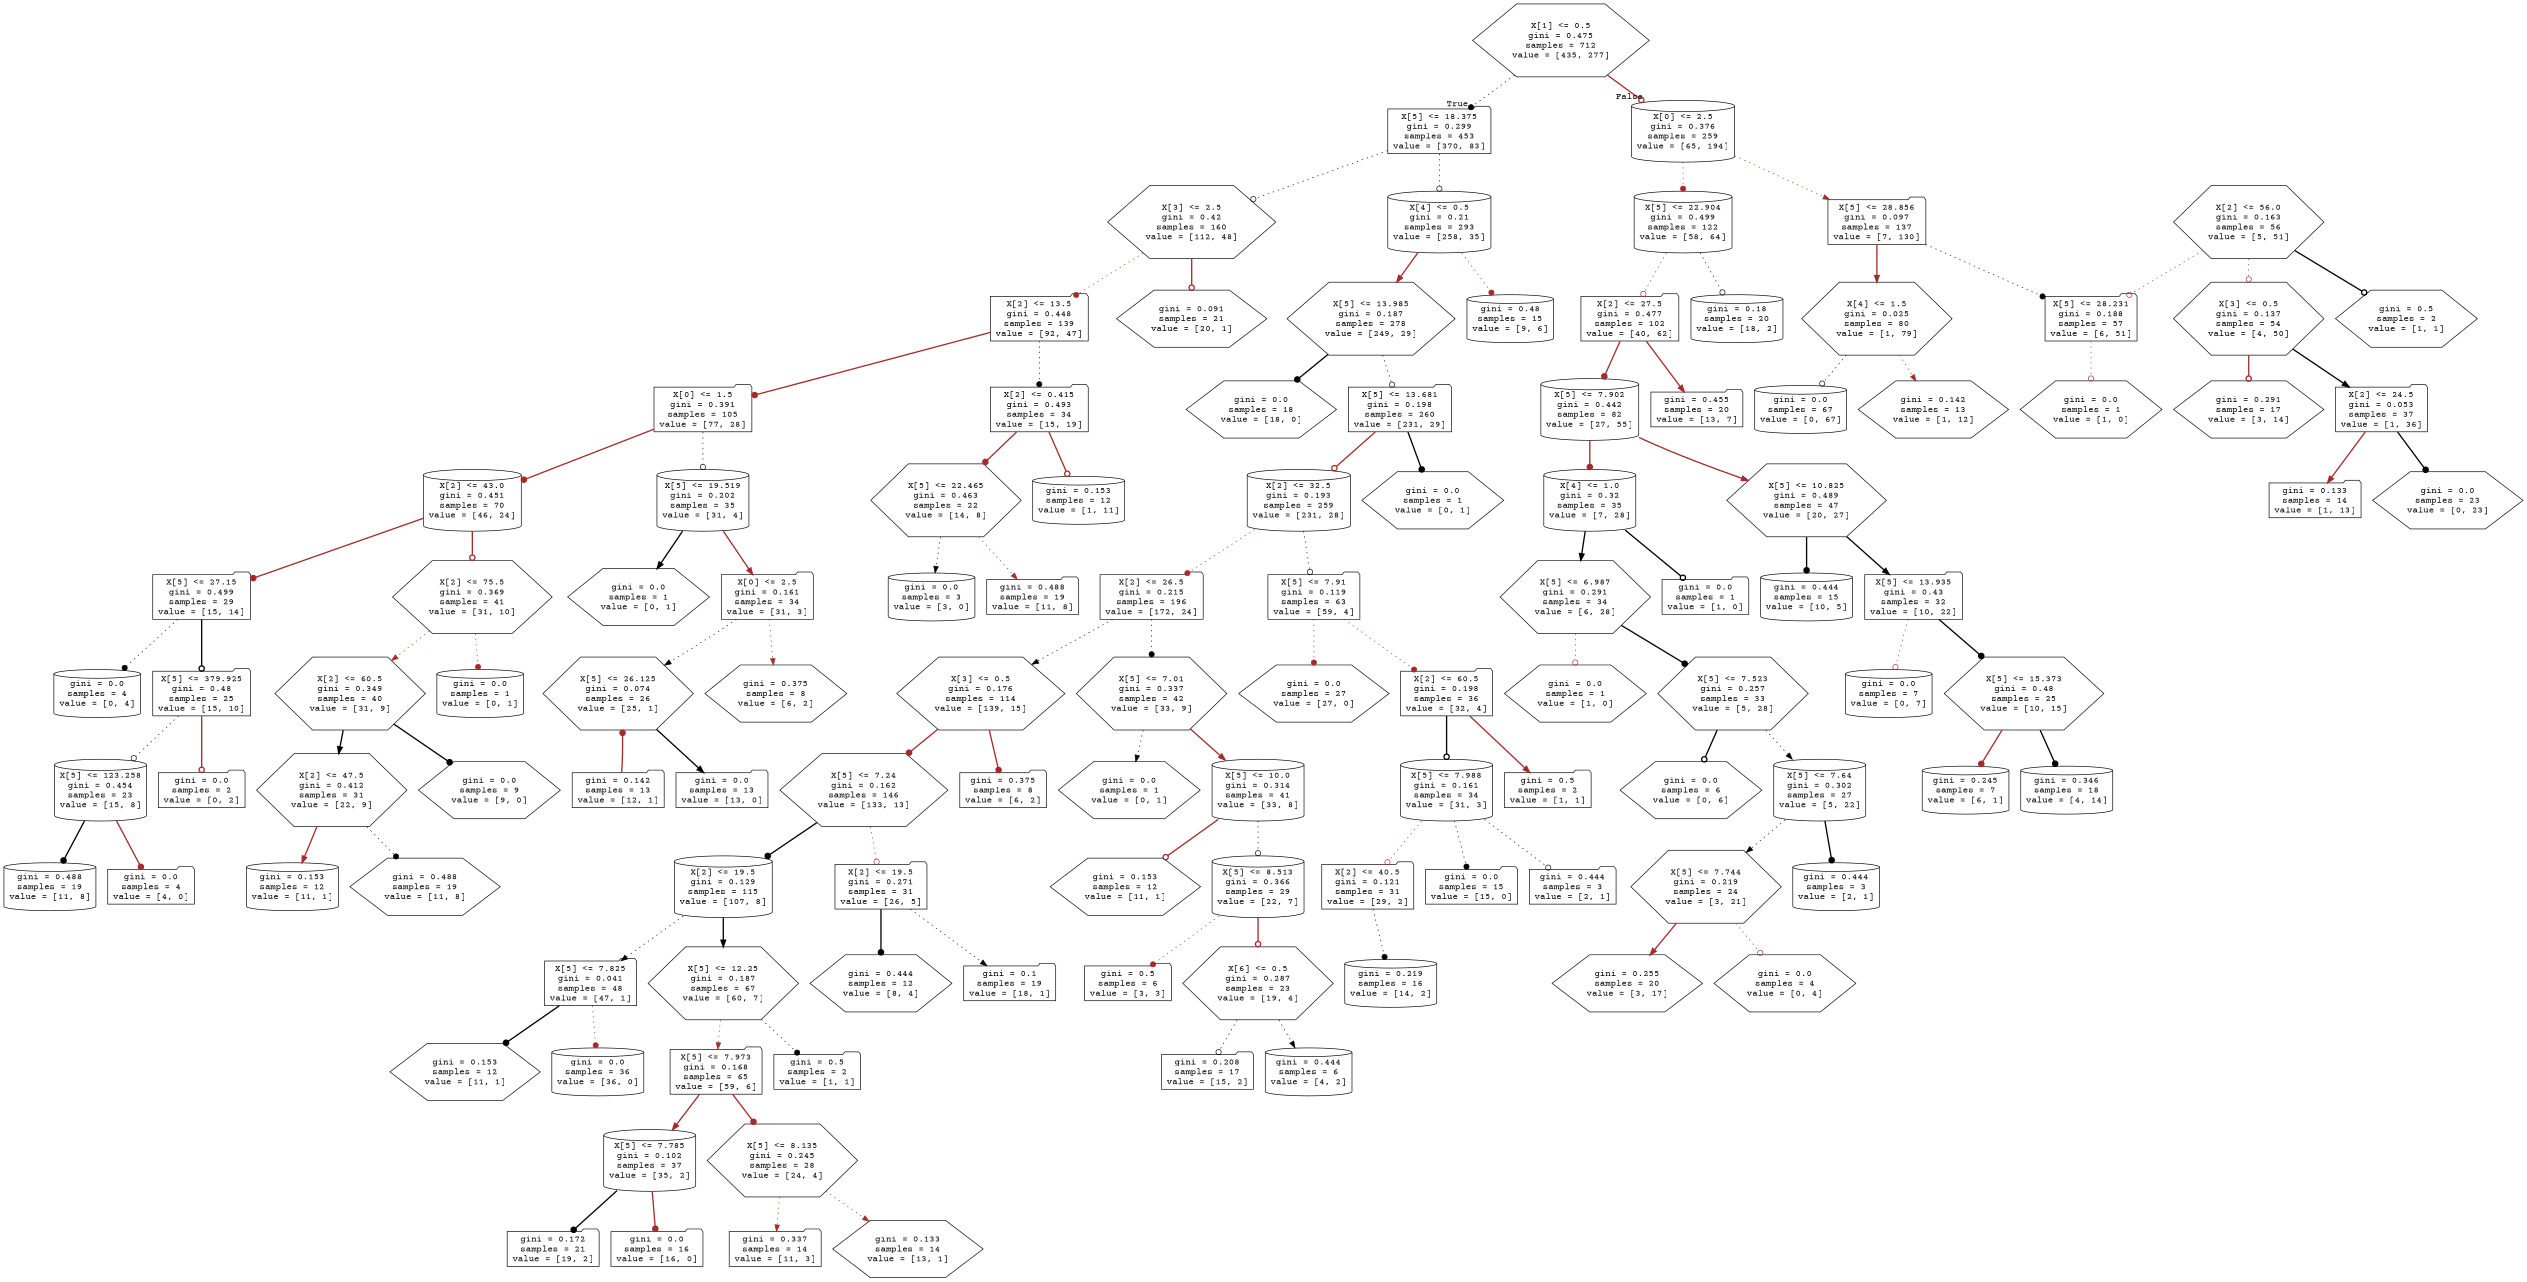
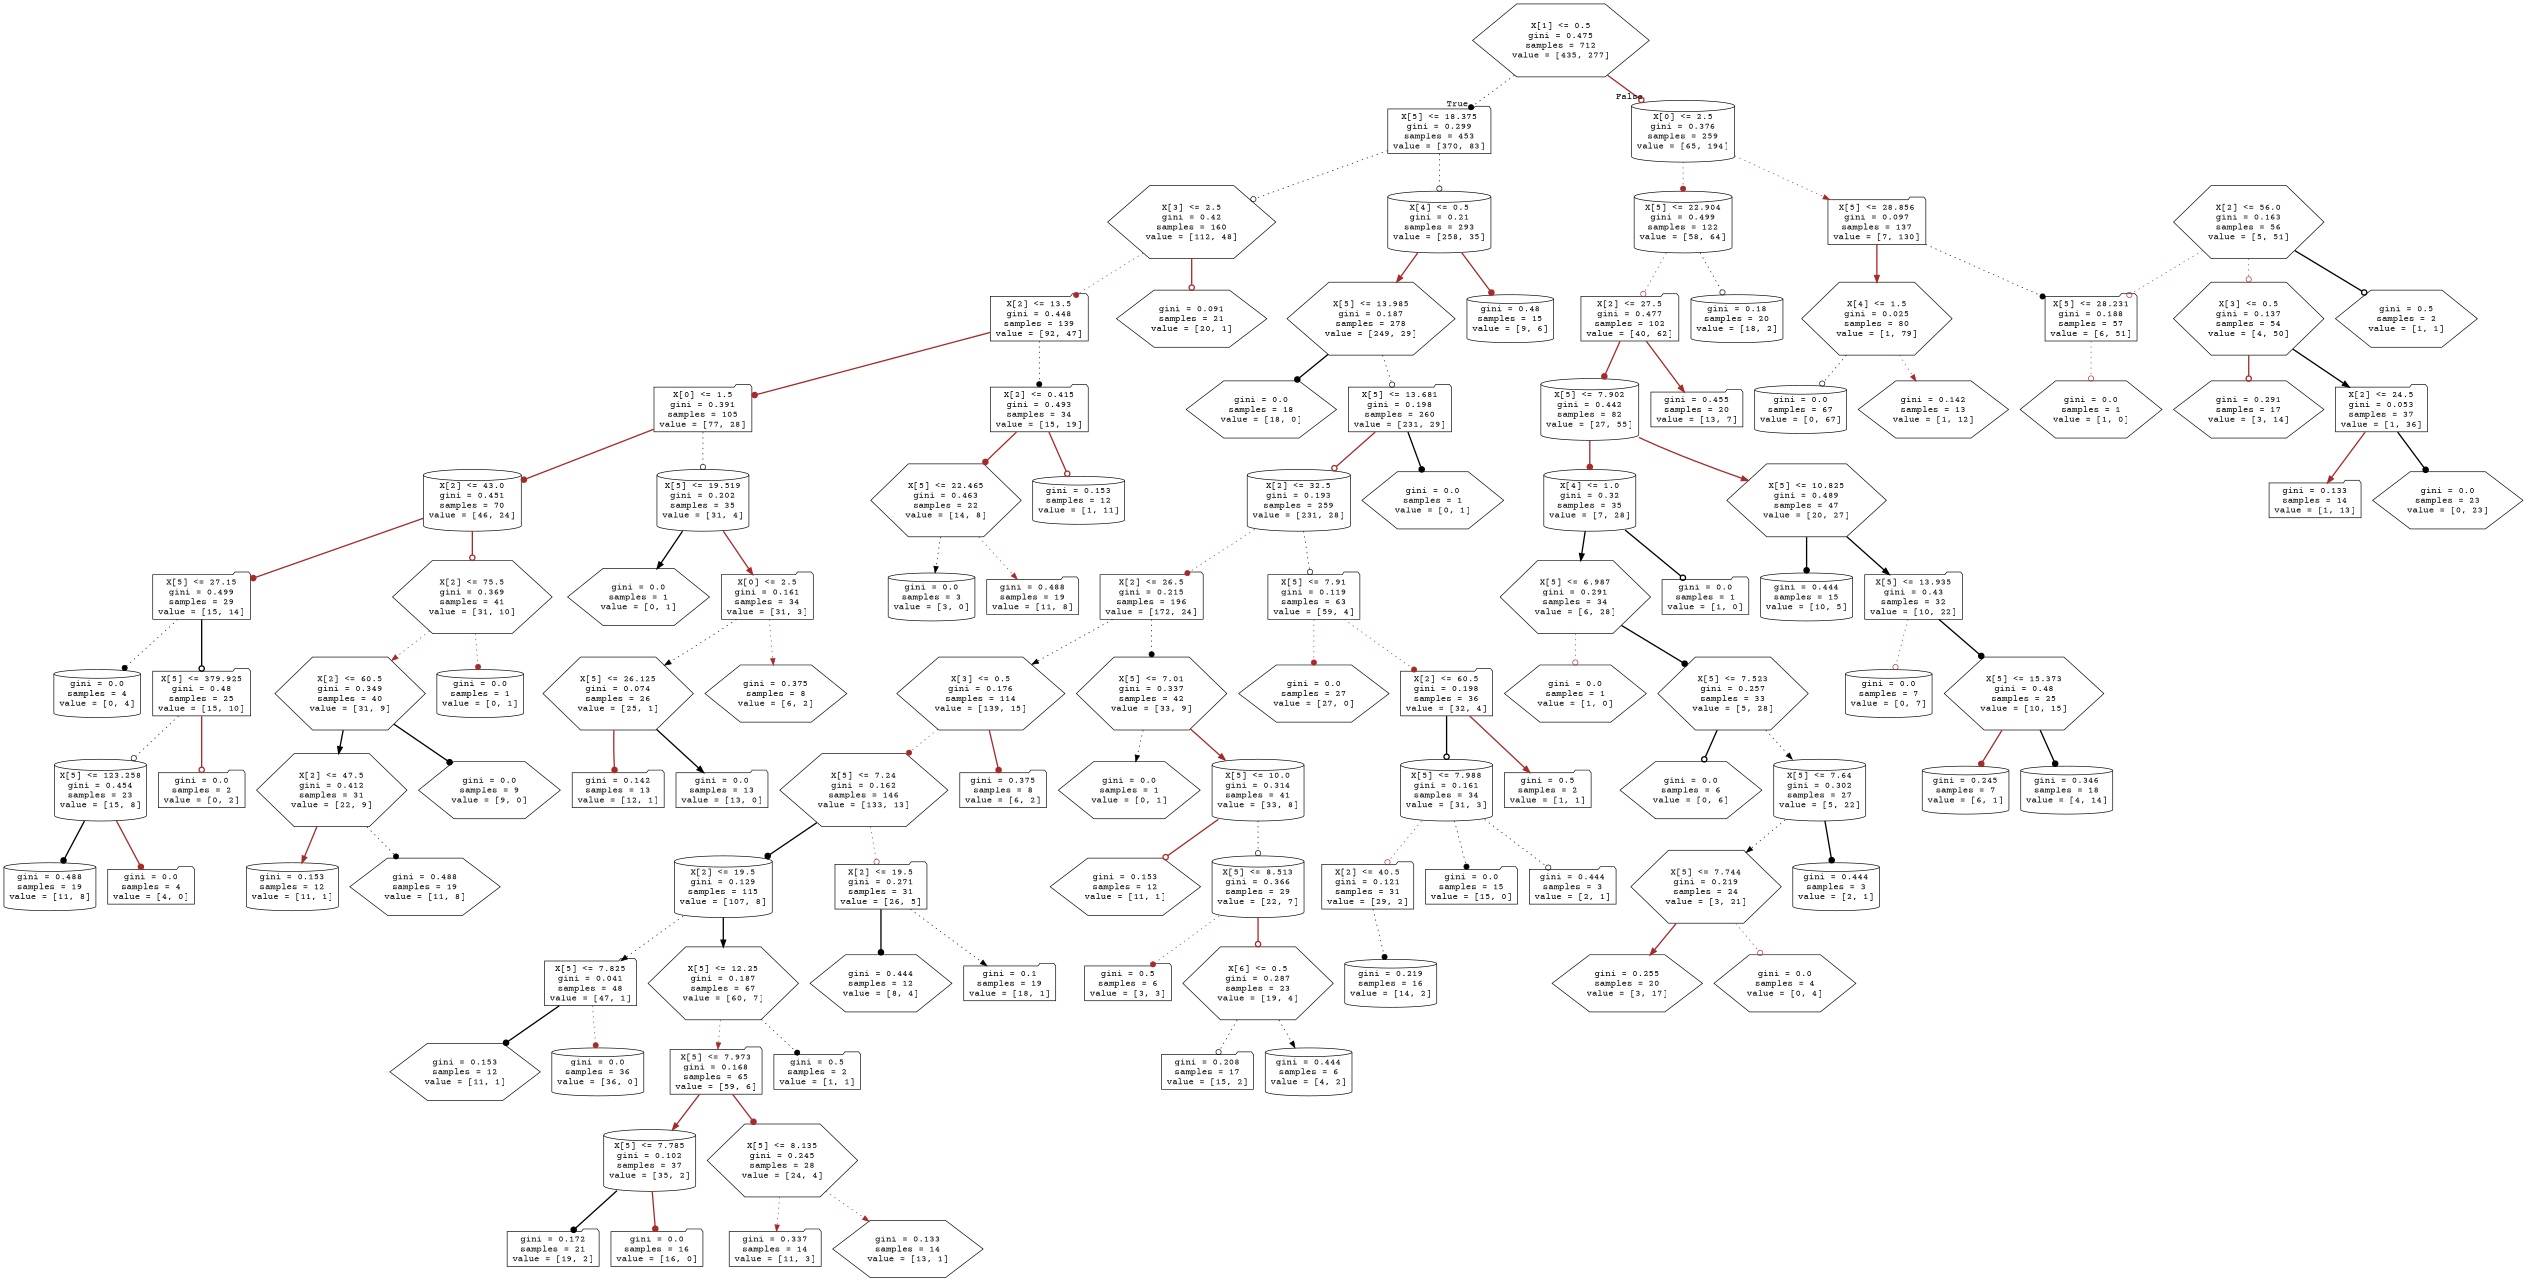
edge "X[4] <= 0.5 gini = 0.21 samples = 293 value = [258, 35]" -> "gini = 0.48 samples = 15 value = [9, 6]": style dotted -> bold
edge "X[3] <= 0.5 gini = 0.176 samples = 114 value = [139, 15]" -> "X[5] <= 7.24 gini = 0.162 samples = 146 value = [133, 13]": style bold -> dotted
edge "gini = 0.142 samples = 13 value = [12, 1]" -> "X[5] <= 26.125 gini = 0.074 samples = 26 value = [25, 1]": reversed
